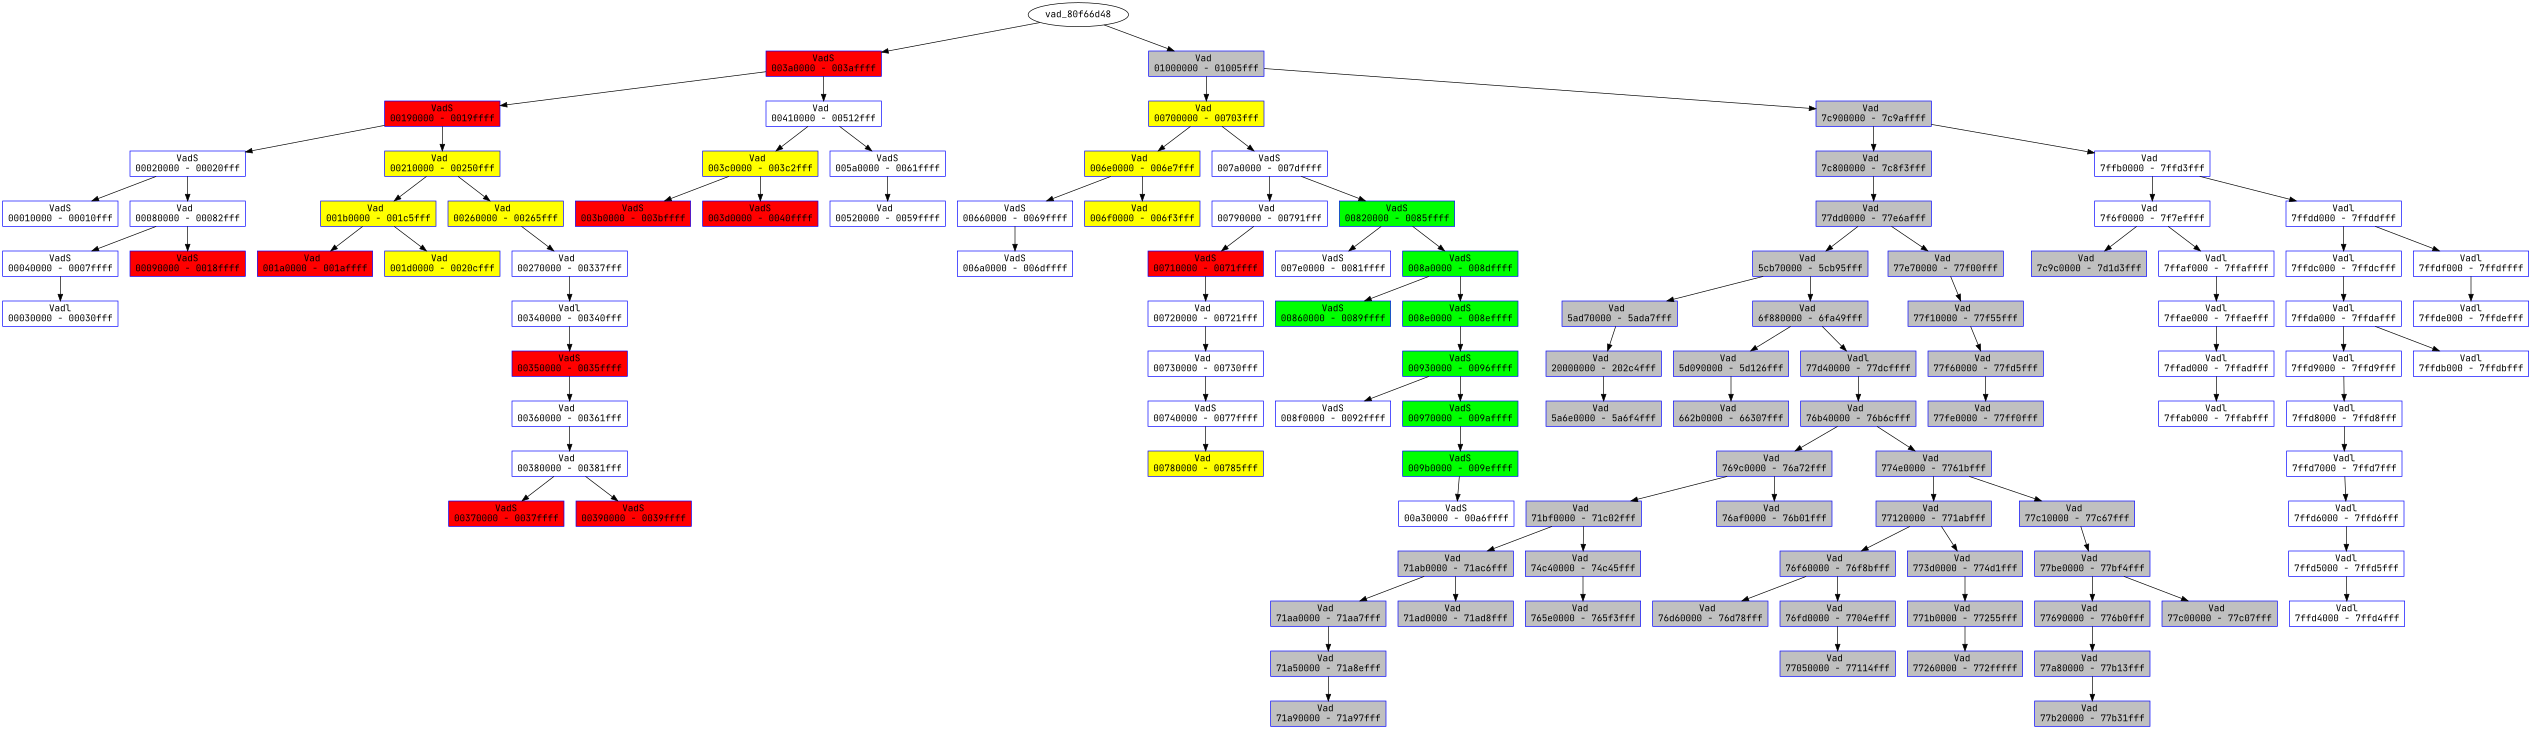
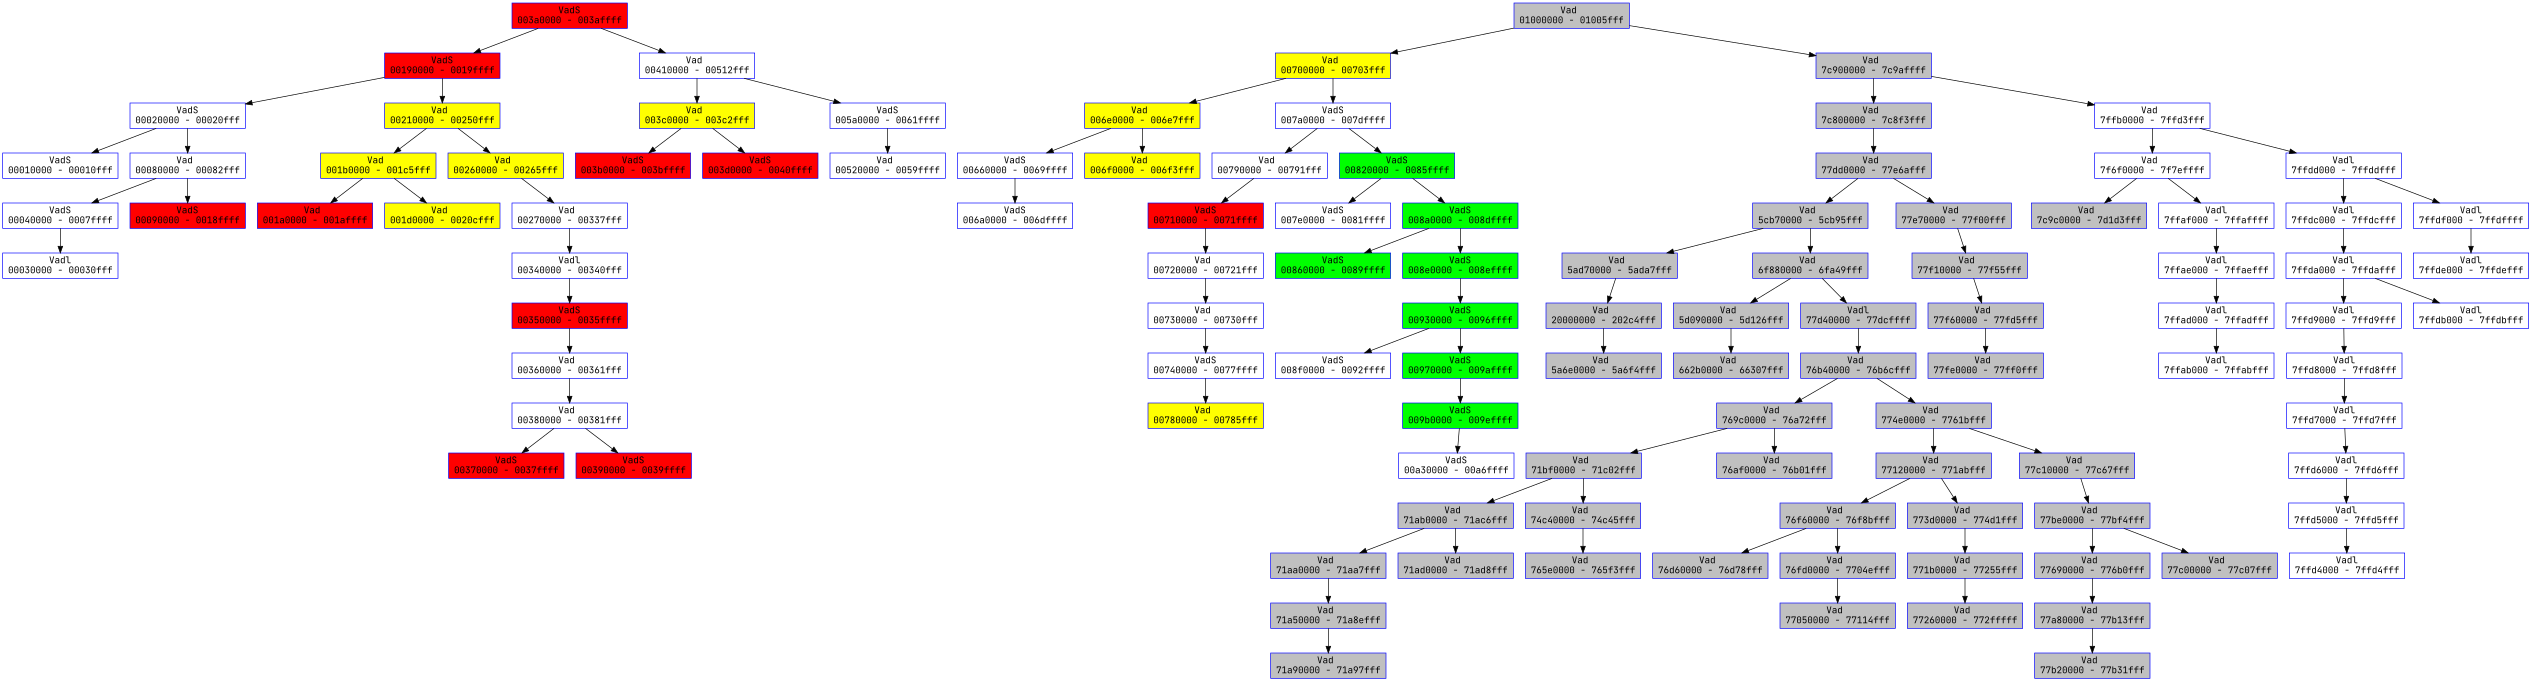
node "vad_80f66d48": removed
